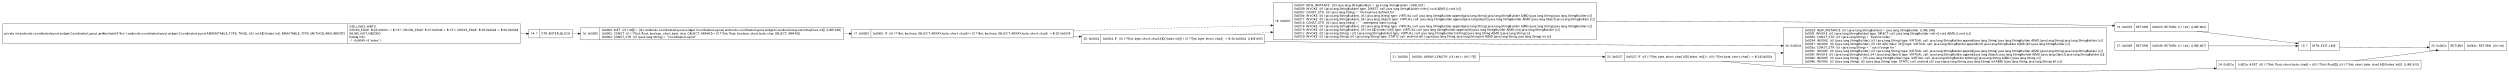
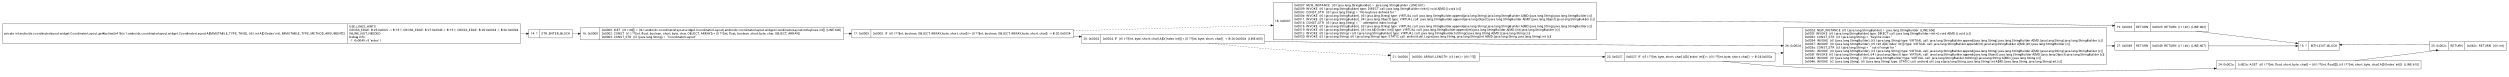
edge "20: 0x0024" -> "18: 0x0007": now "20: 0x0024" -> "21: 0x0026"
edge "26: 0x002d" -> "27: 0x0049": added
node "15: ?": text "MTH_EXIT_LINE" -> "MTH_EXIT_BLOCK"
edge "15: ?" -> "25: 0x002c": reversed
